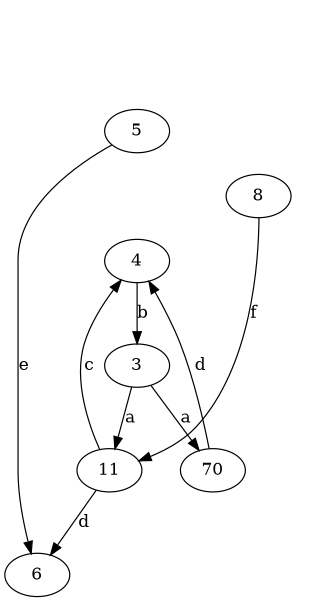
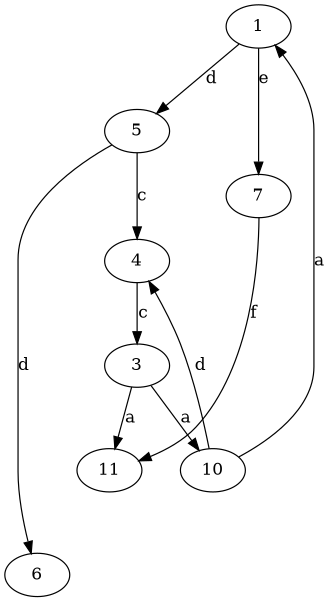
node "1": added
node "8": label "8" -> "7"
edge "4" -> "3": label "b" -> "c"
edge "5" -> "6": label "e" -> "d"
edge "11" -> "4": now "5" -> "4"
node "70": label "70" -> "10"
edge "11" -> "6": removed, label "d"
